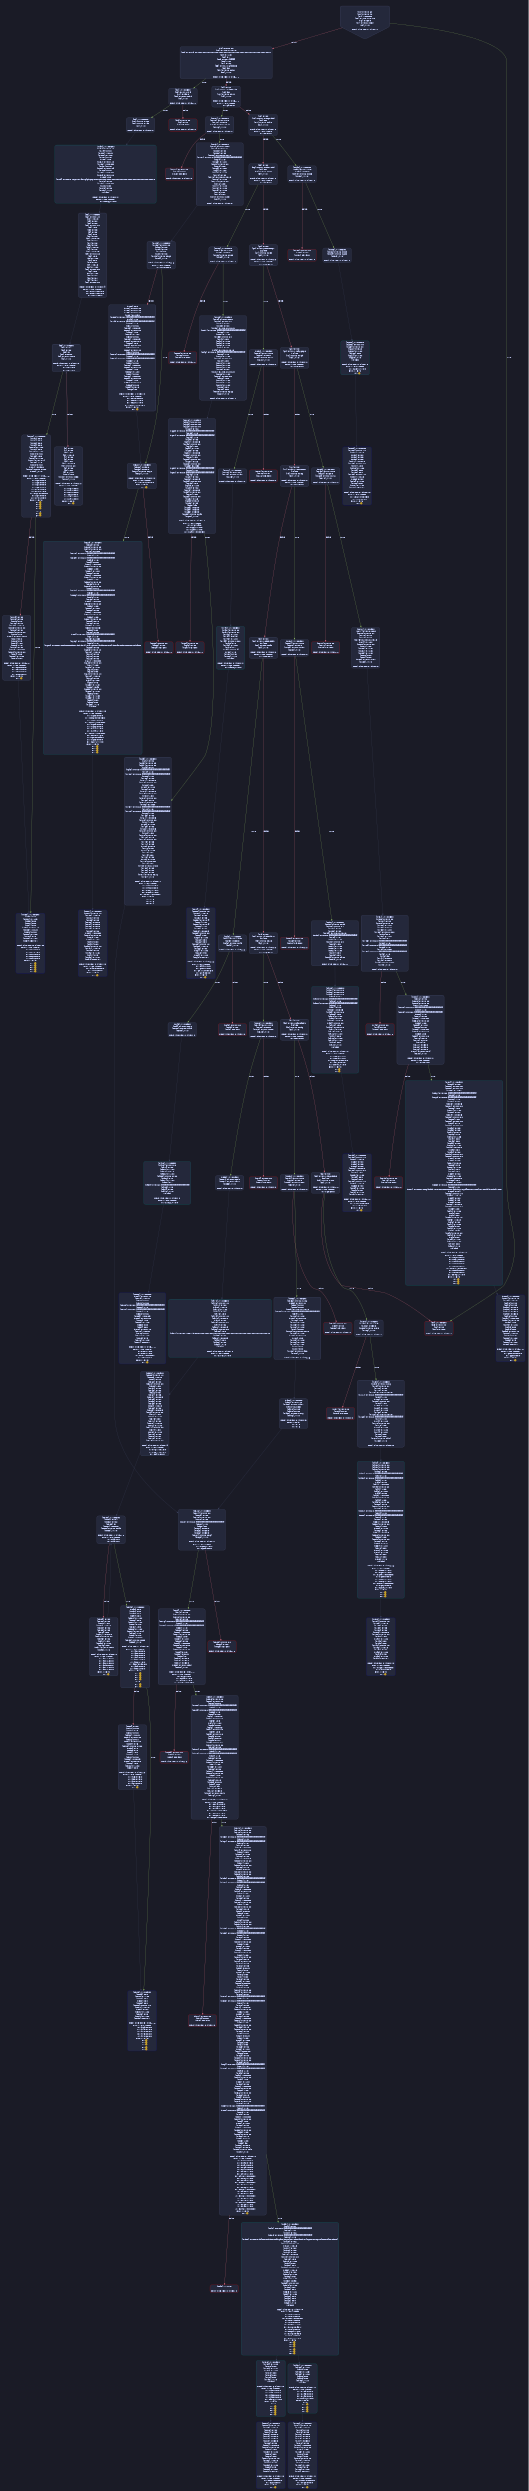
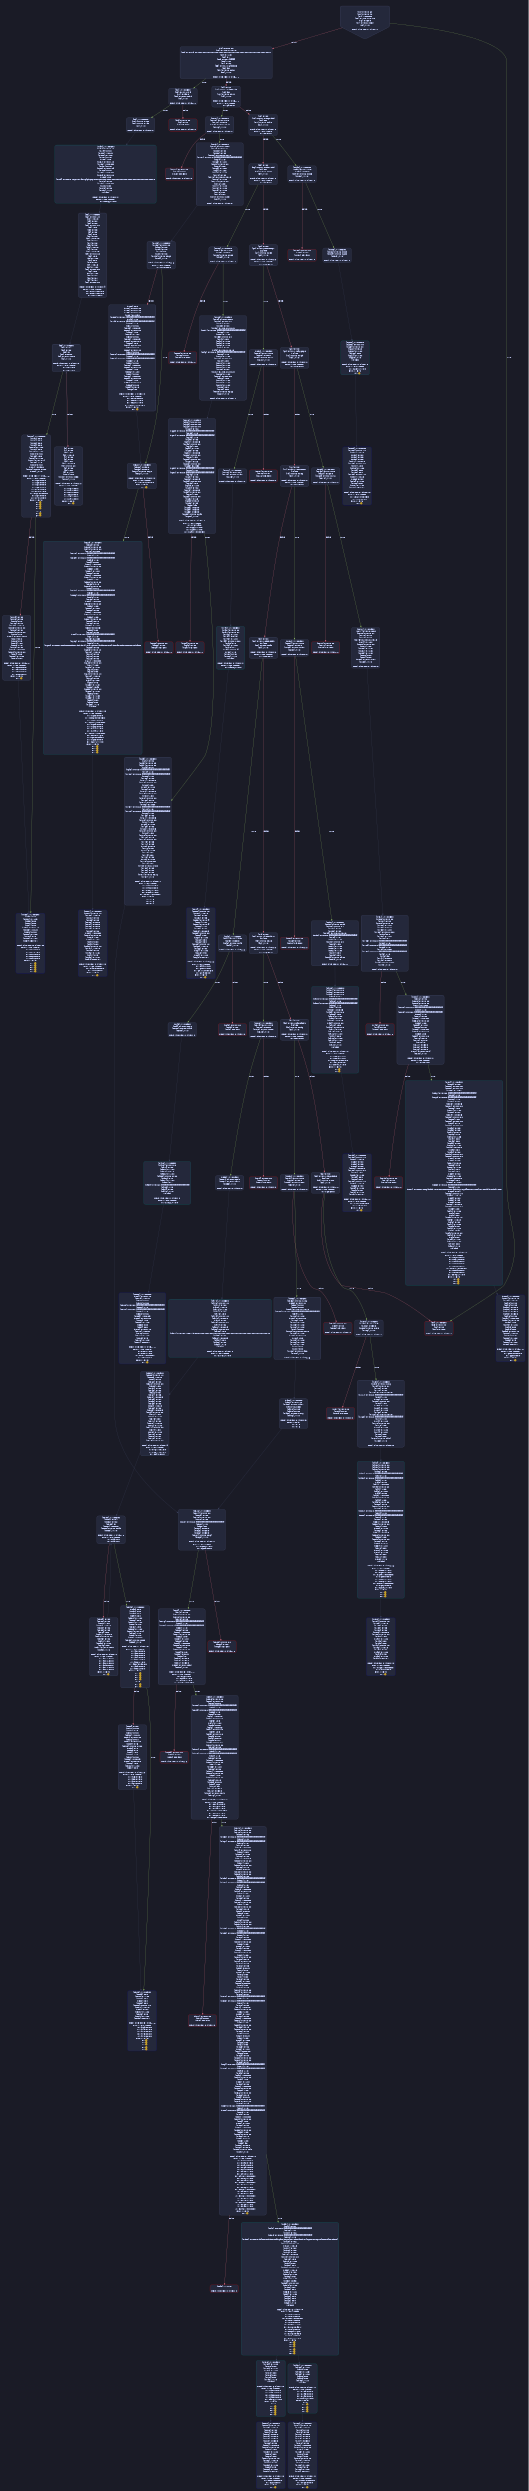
node "[0cf2] INVALID Entry size req: 0, sizeΔ: 0": label "[0cf2] INVALID Entry size req: 0, sizeΔ: 0" -> "[0cf2] INVALID Stack size req: 0, sizeΔ: 0"
